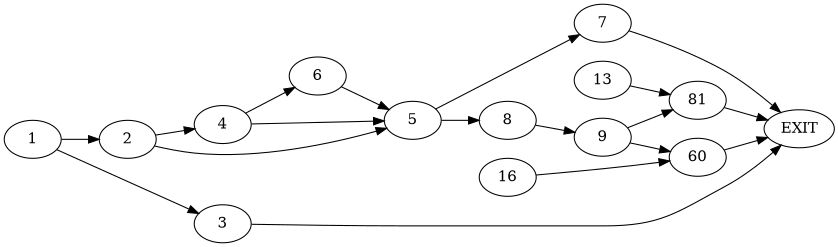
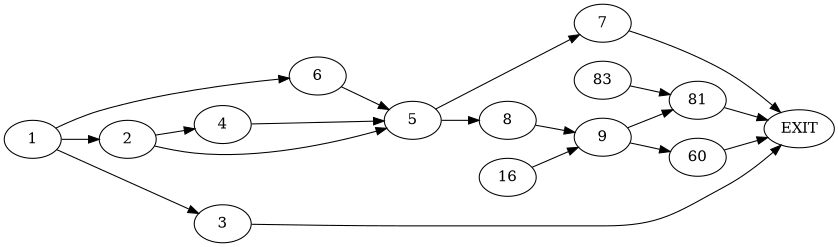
node "13": label "13" -> "83"
edge "4" -> "6": now "1" -> "6"
edge "16" -> "60": now "16" -> "9"
